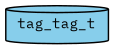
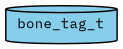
node "tag_tag_t": label "tag_tag_t" -> "bone_tag_t"
